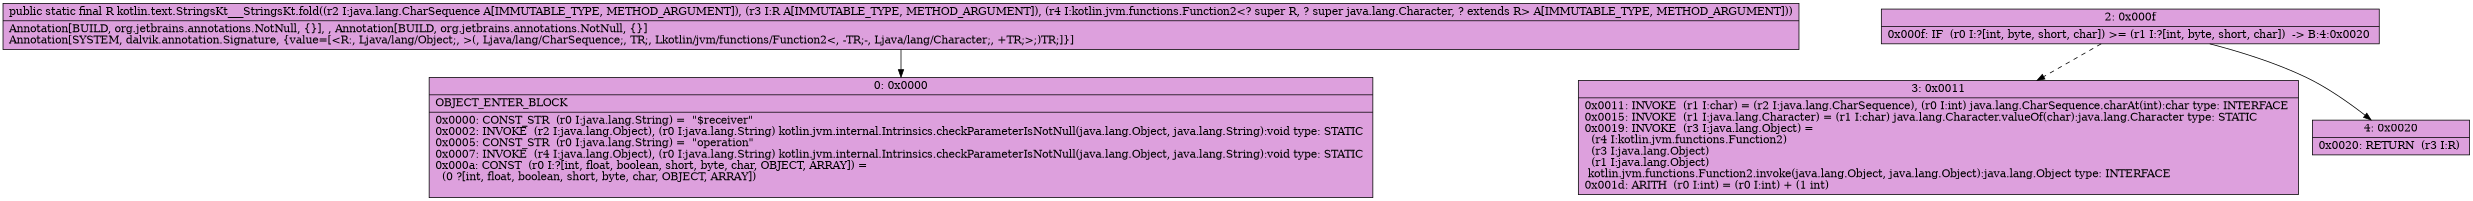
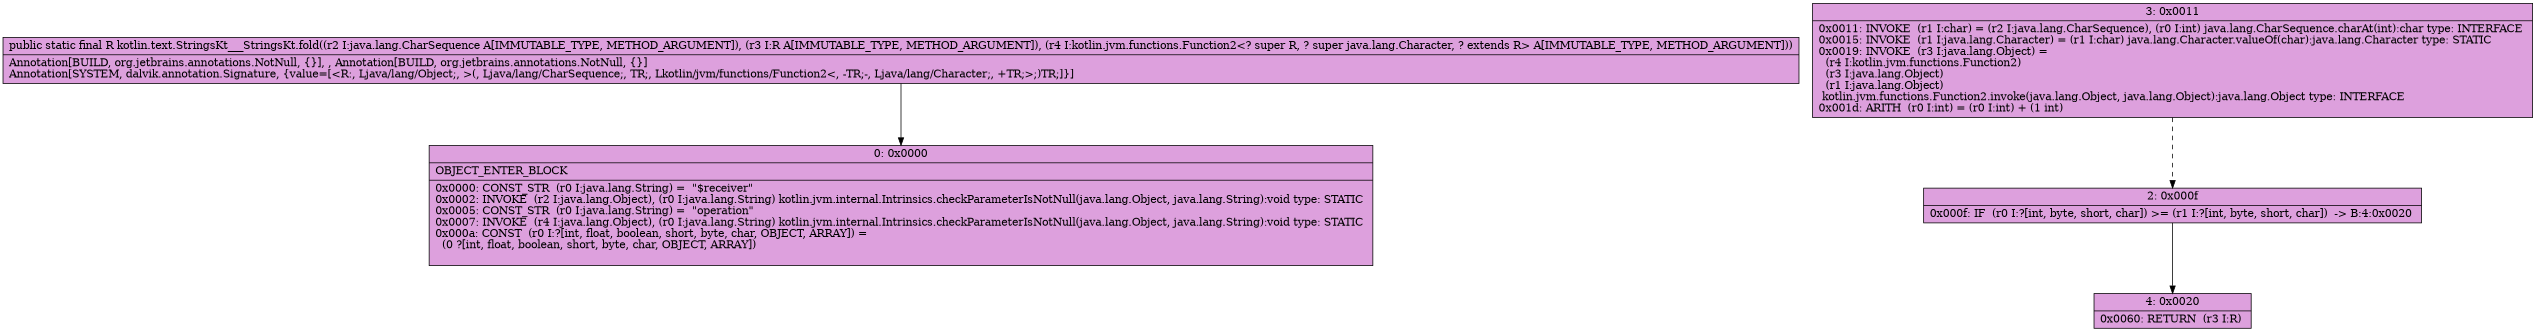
edge "2: 0x000f" -> "3: 0x0011": reversed
node "4: 0x0020": text "0x0020: RETURN  (r3 I:R)" -> "0x0060: RETURN  (r3 I:R)"
